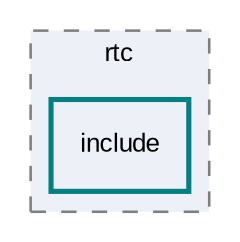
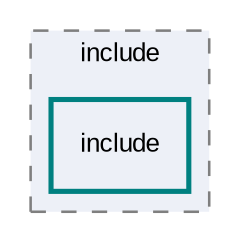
cluster "rtc": label "rtc" -> "include"
